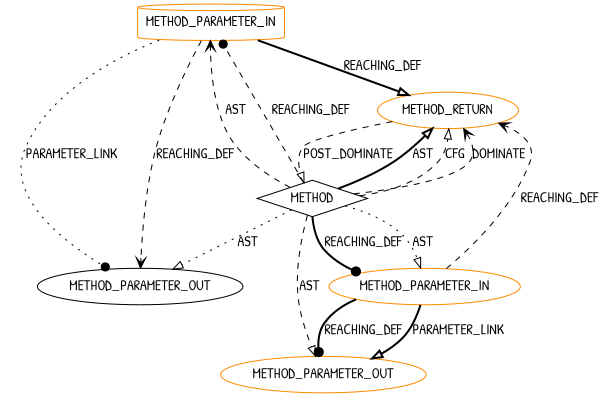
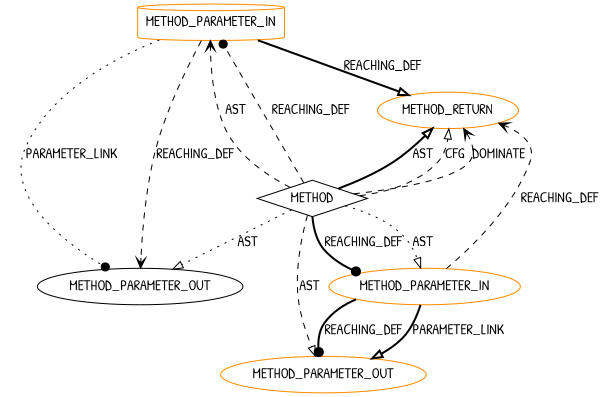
edge "METHOD_RETURN" -> "METHOD": removed, label "POST_DOMINATE"
